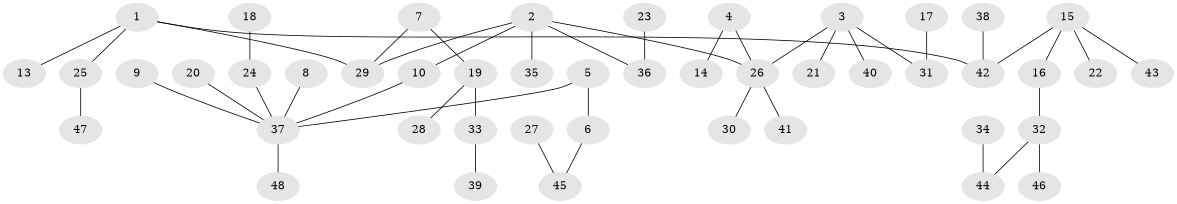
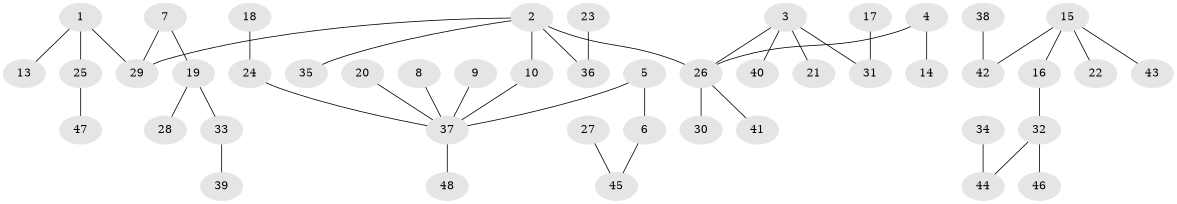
edge "1" -- "42": removed
